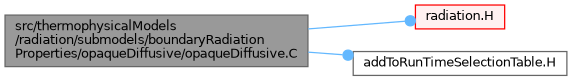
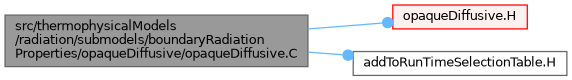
node "radiation.H": label "radiation.H" -> "opaqueDiffusive.H"
